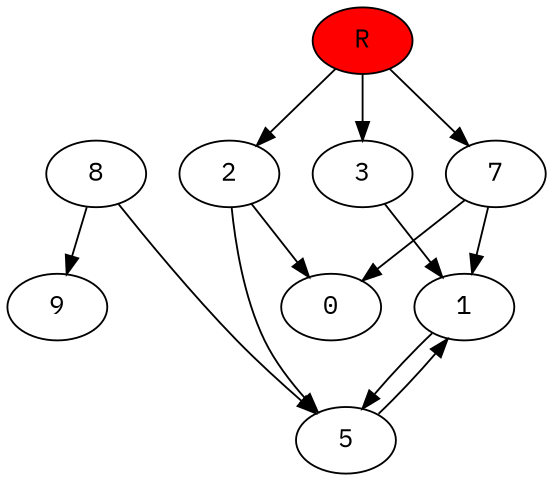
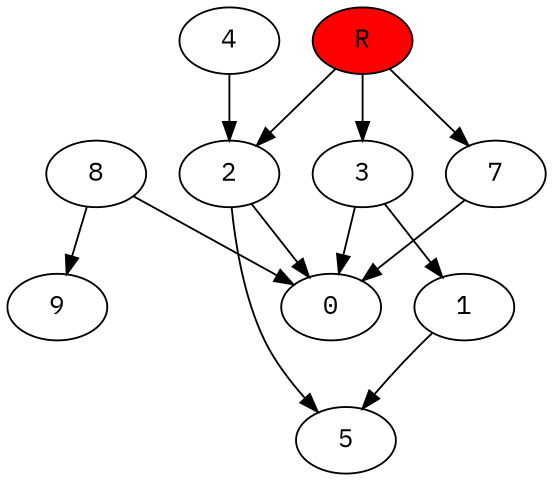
node "4": added
edge "3" -> "0": added
edge "7" -> "1": removed
edge "8" -> "5": now "8" -> "0"
edge "5" -> "1": removed
